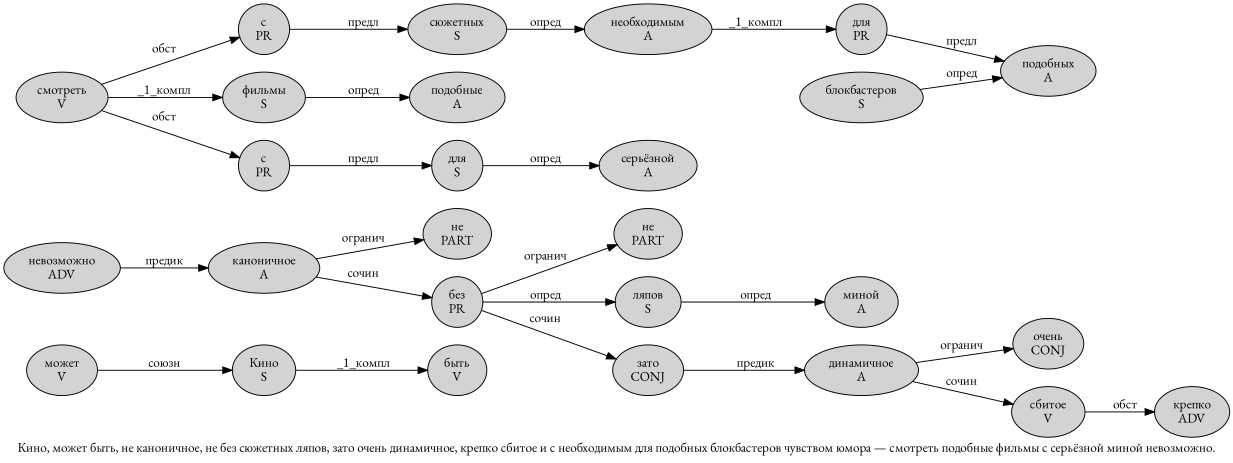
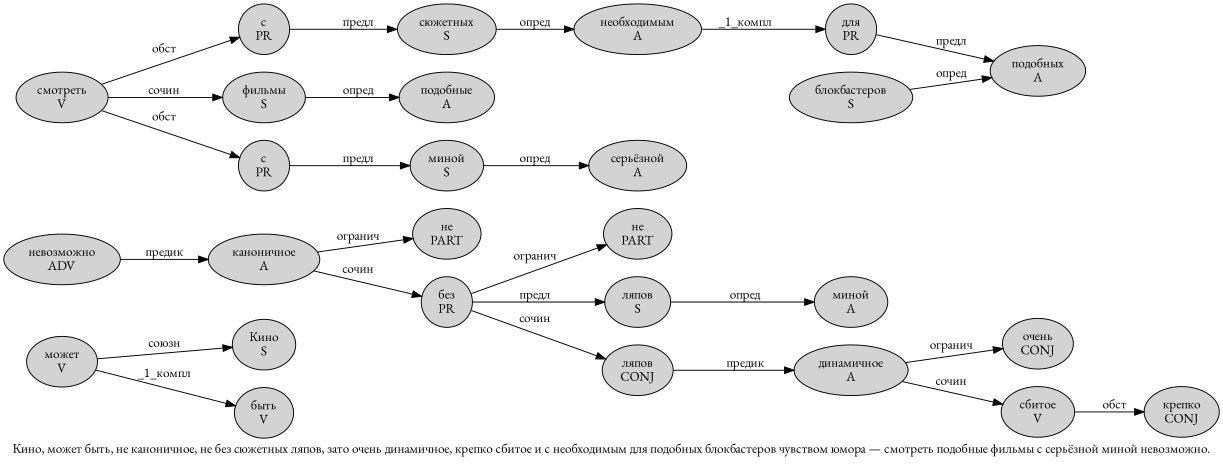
edge "смотреть V" -> "фильмы S": label "_1_компл" -> "сочин"
node "для S": label "для S" -> "миной S"
edge "без PR" -> "ляпов S": label "опред" -> "предл"
edge "Кино S" -> "быть V": now "может V" -> "быть V"
node "зато CONJ": label "зато CONJ" -> "ляпов CONJ"
node "крепко ADV": label "крепко ADV" -> "крепко CONJ"
